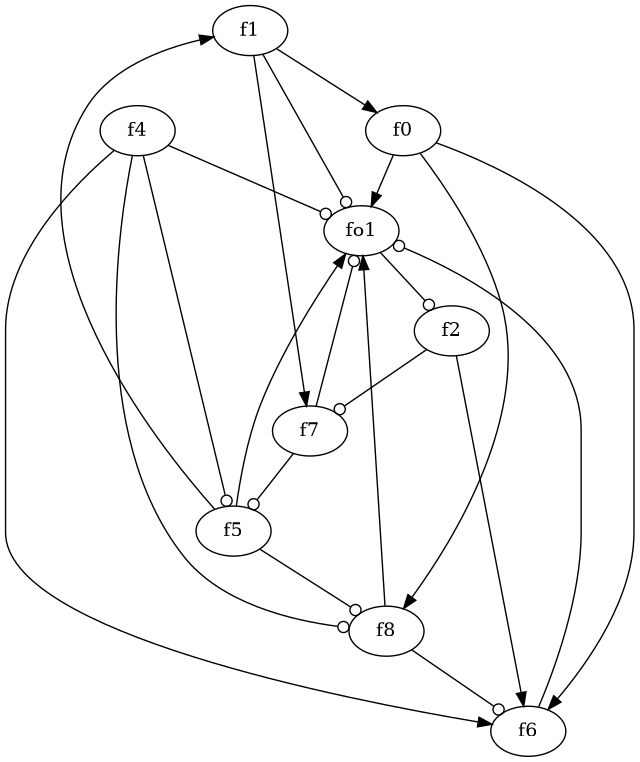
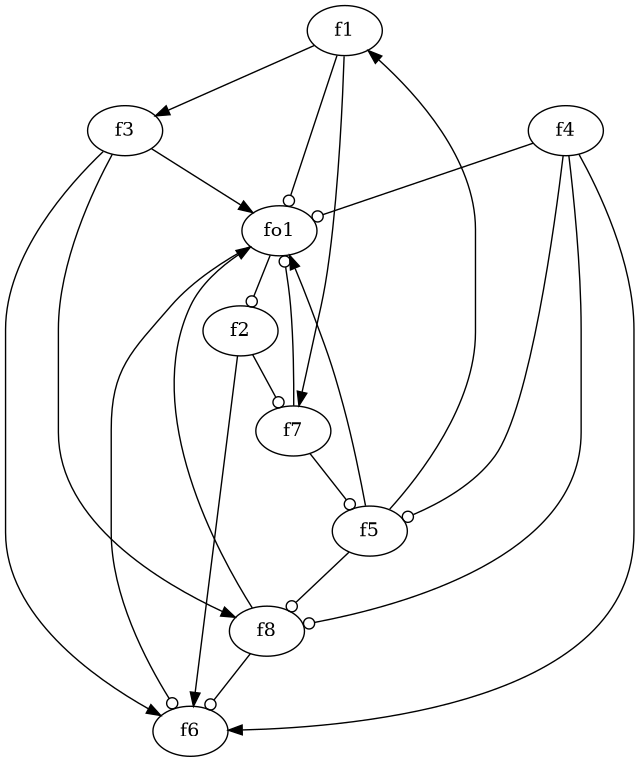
node "f0": label "f0" -> "f3"
edge "f6" -> "fo1": reversed
